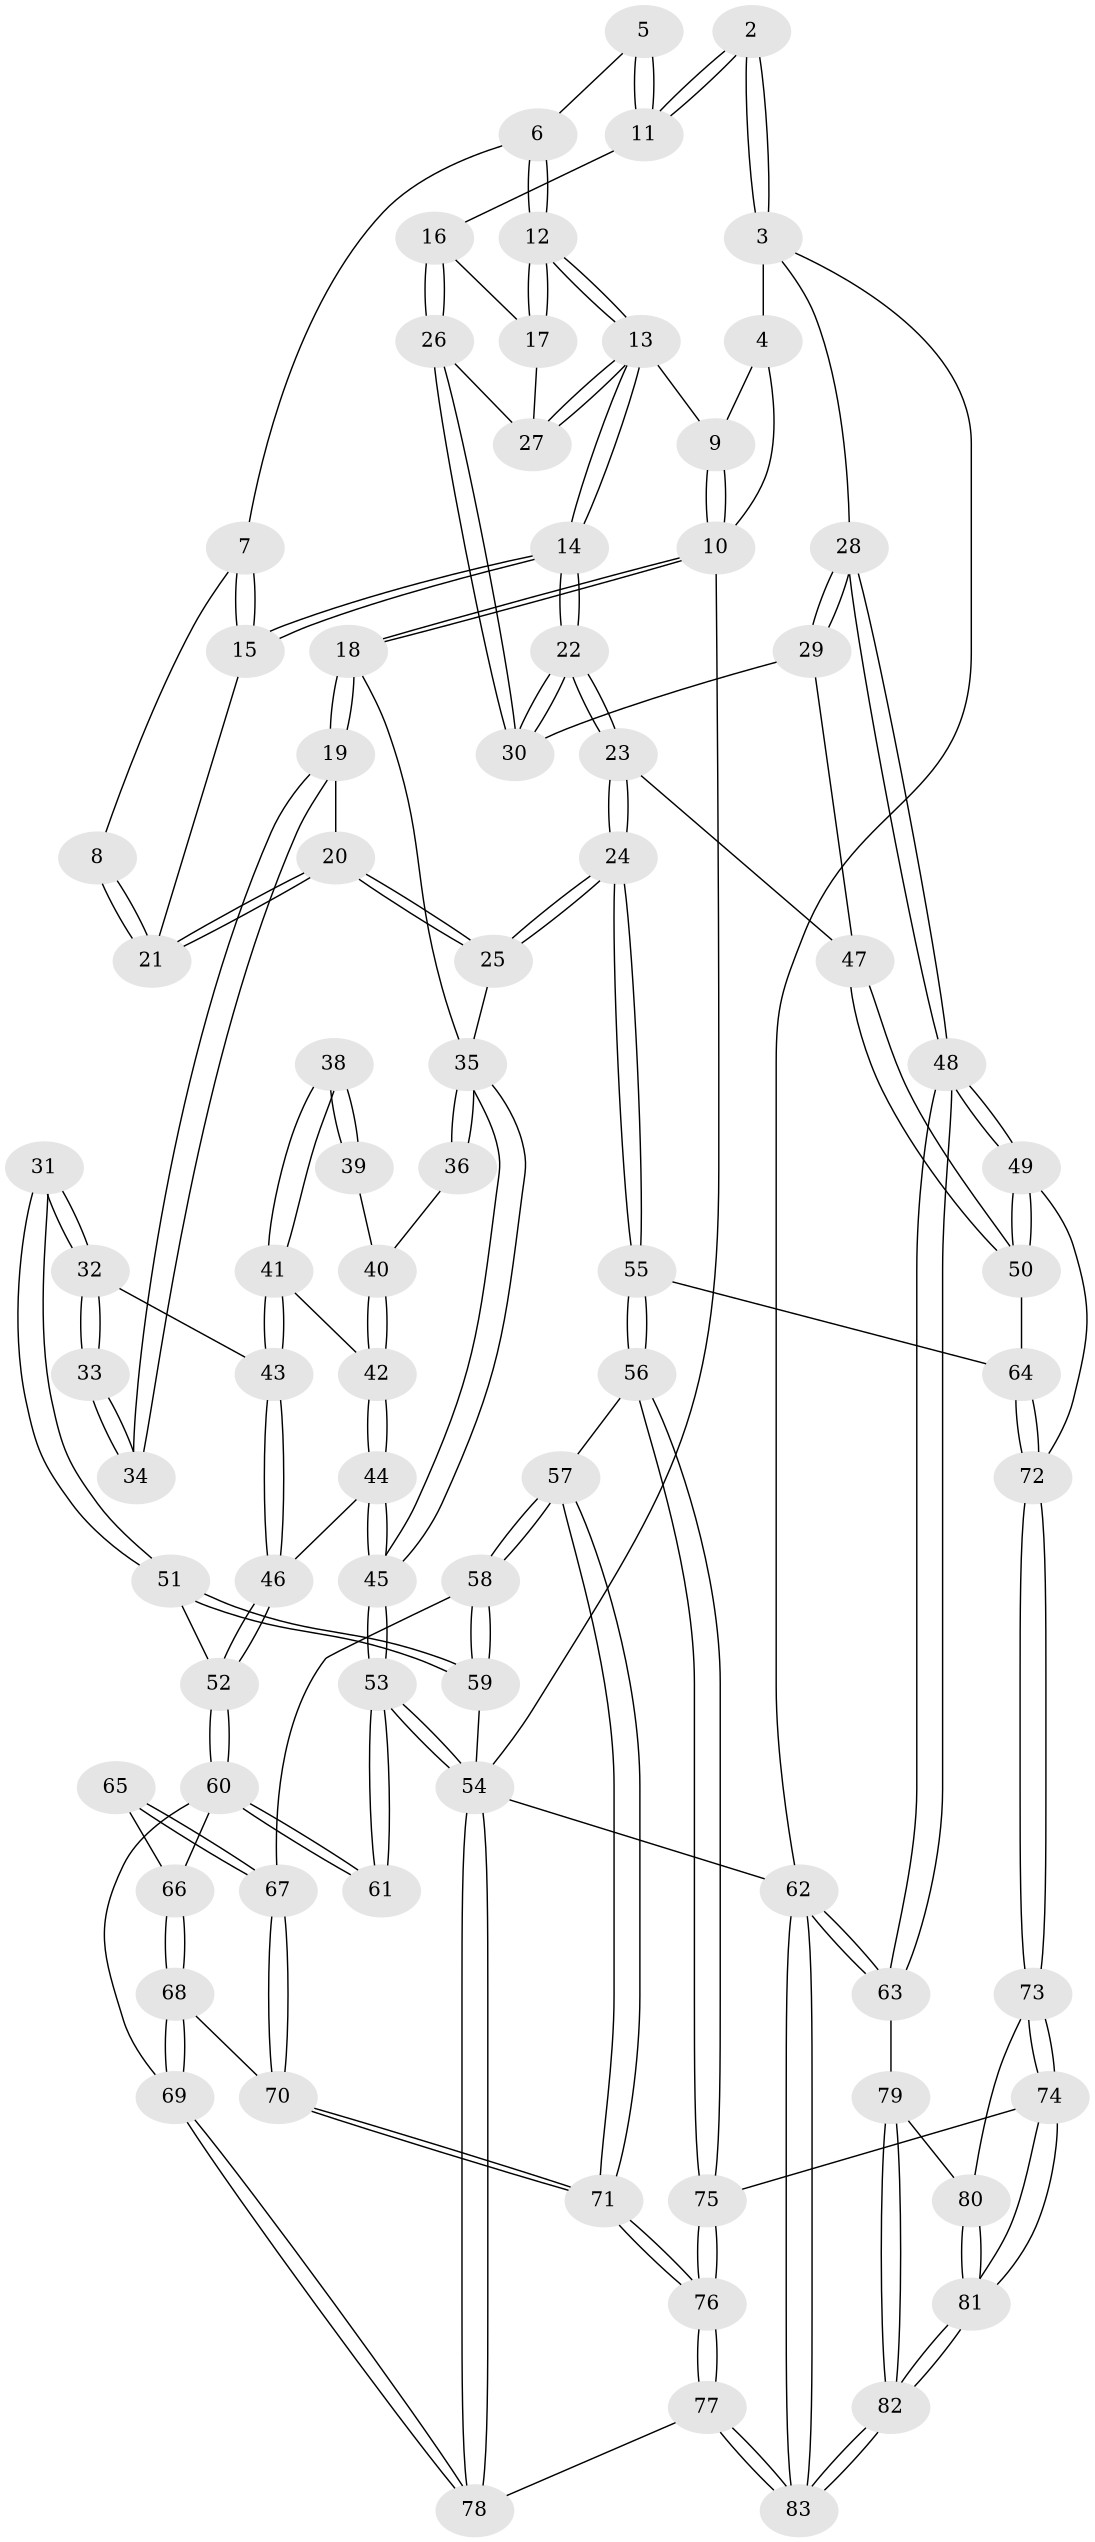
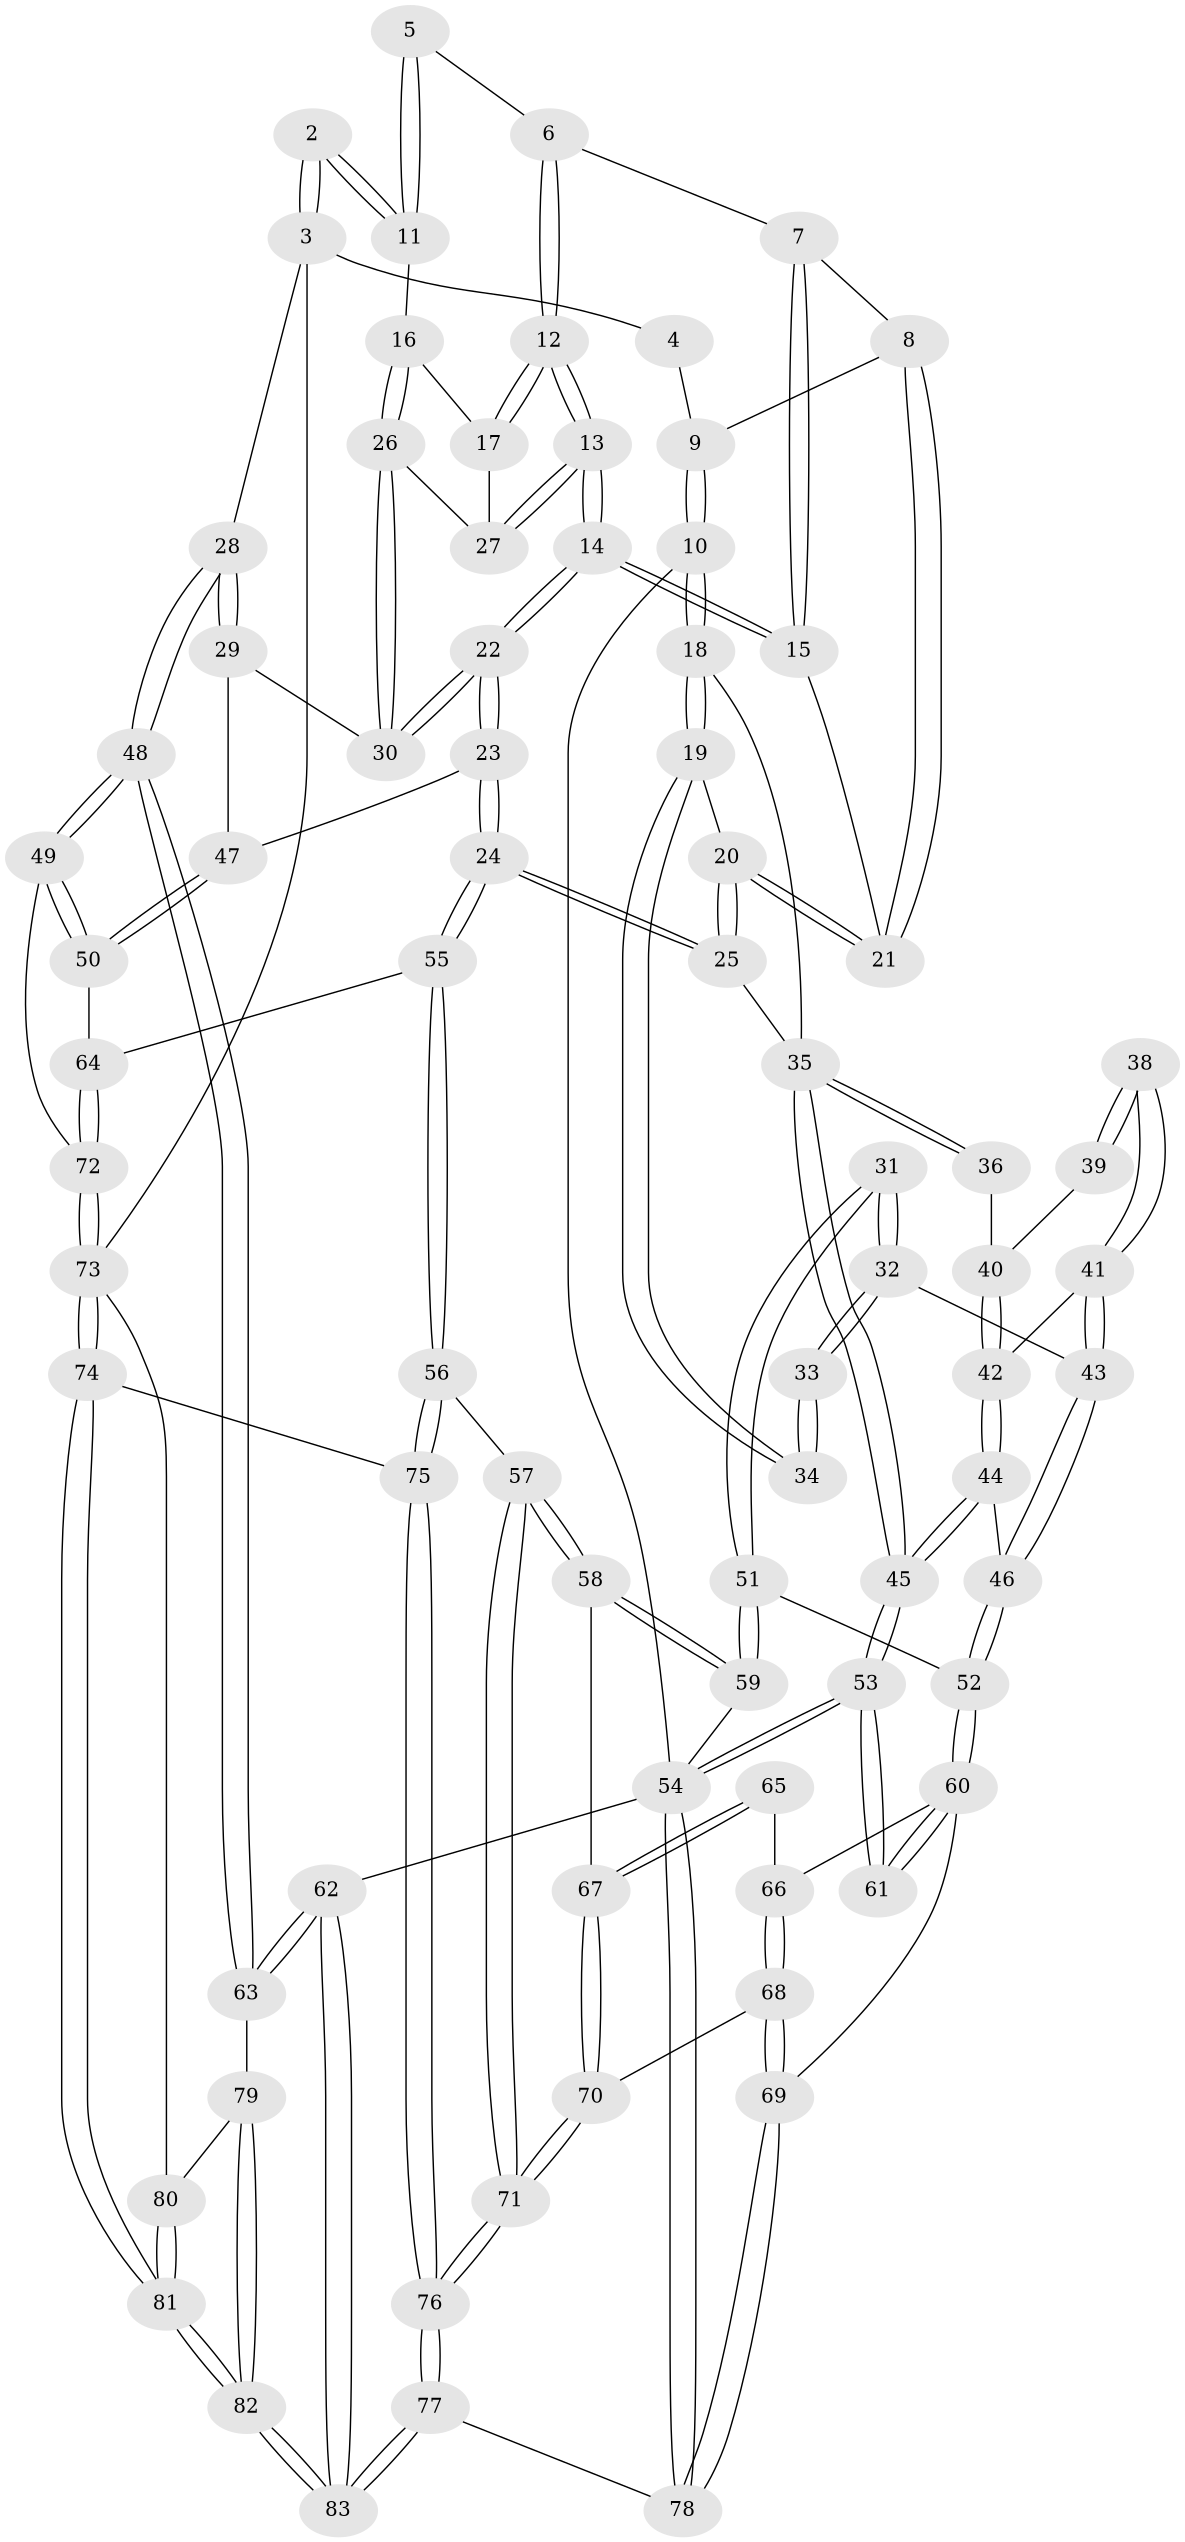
edge "13" -- "9": now "8" -- "9"
edge "4" -- "10": removed
edge "3" -- "62": now "3" -- "73"
